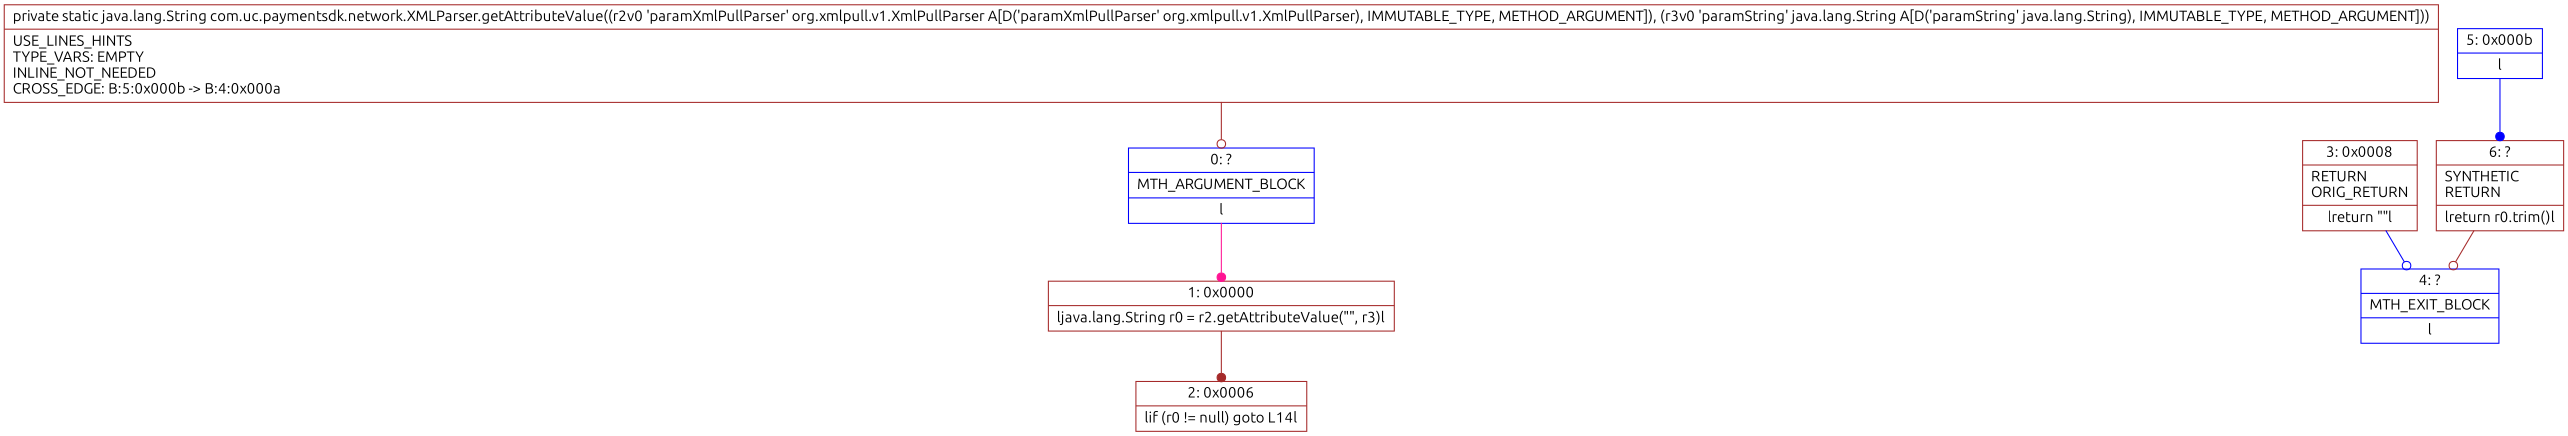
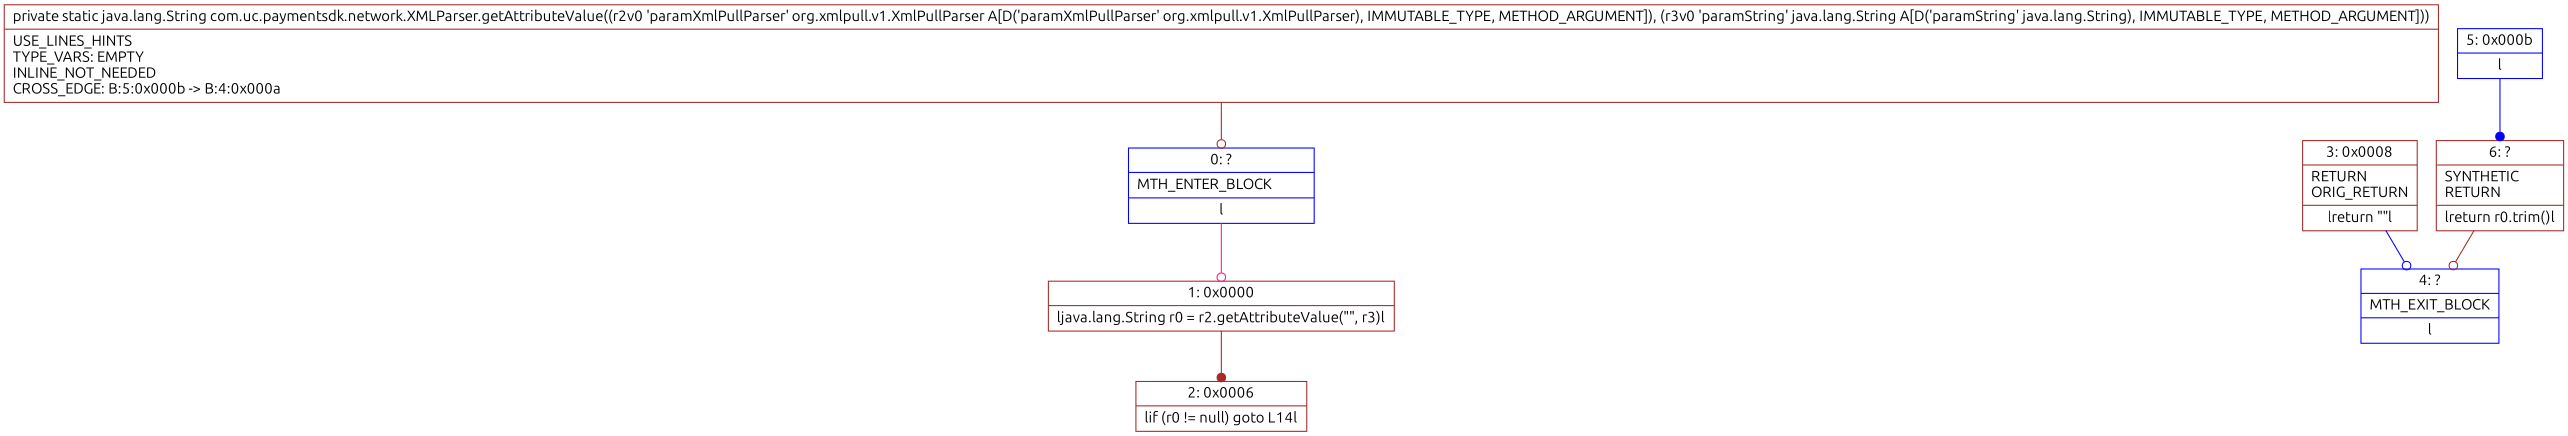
node "0: ?": text "MTH_ARGUMENT_BLOCK" -> "MTH_ENTER_BLOCK"
edge "0: ?" -> "1: 0x0000": arrowhead dot -> odot
